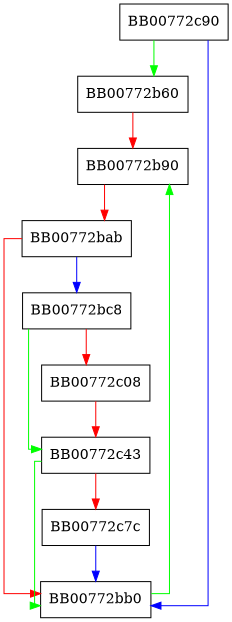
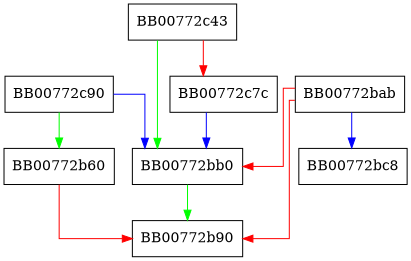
edge "BB00772b90" -> "BB00772bab": reversed
node "BB00772c08": removed
edge "BB00772bc8" -> "BB00772c43": removed
